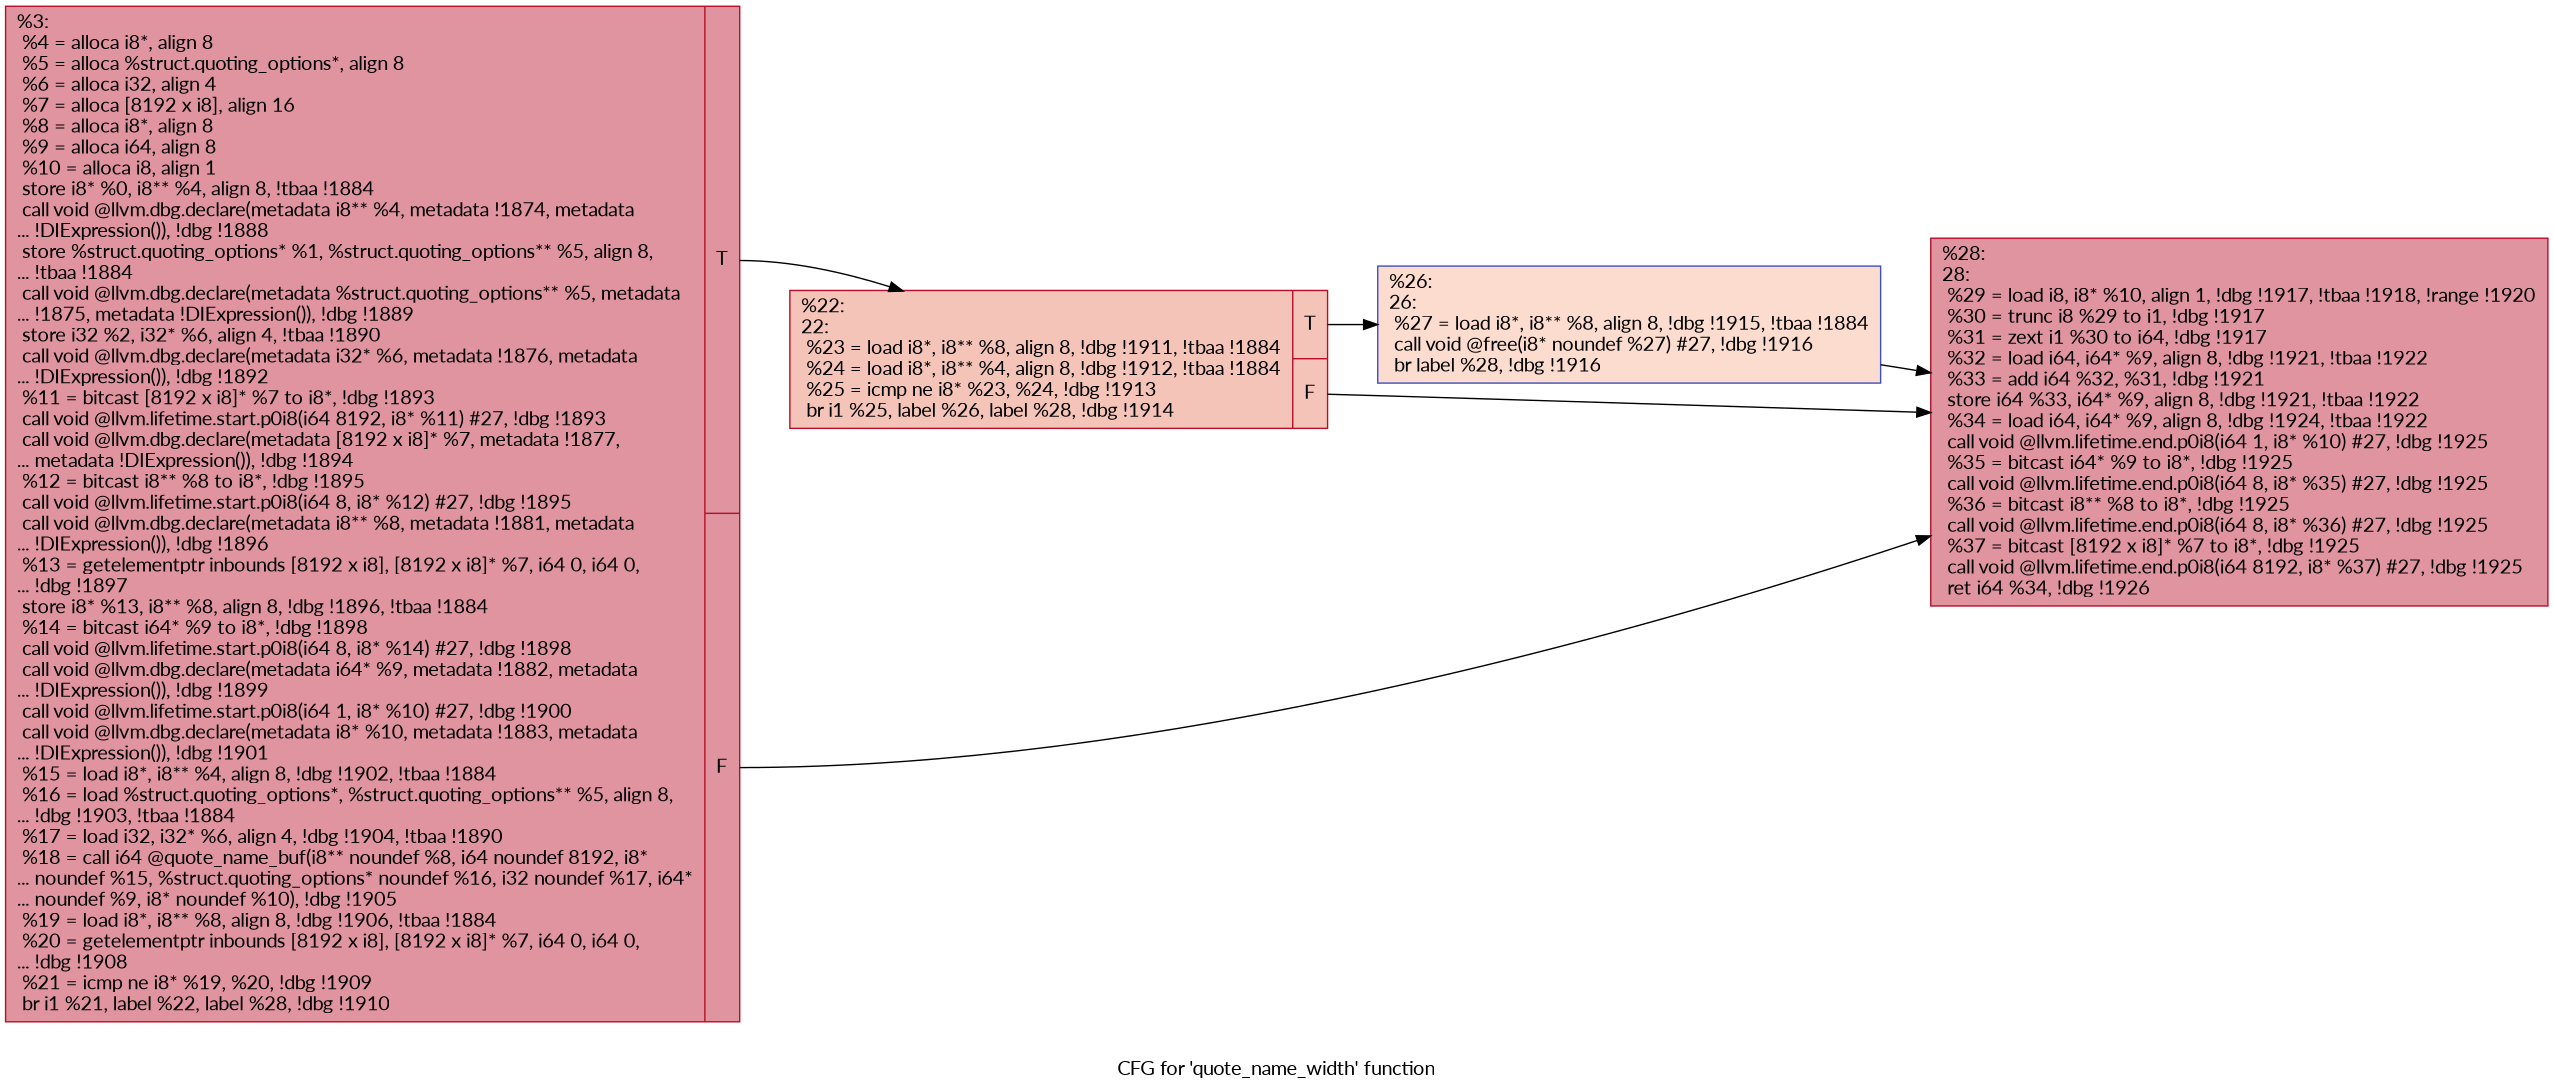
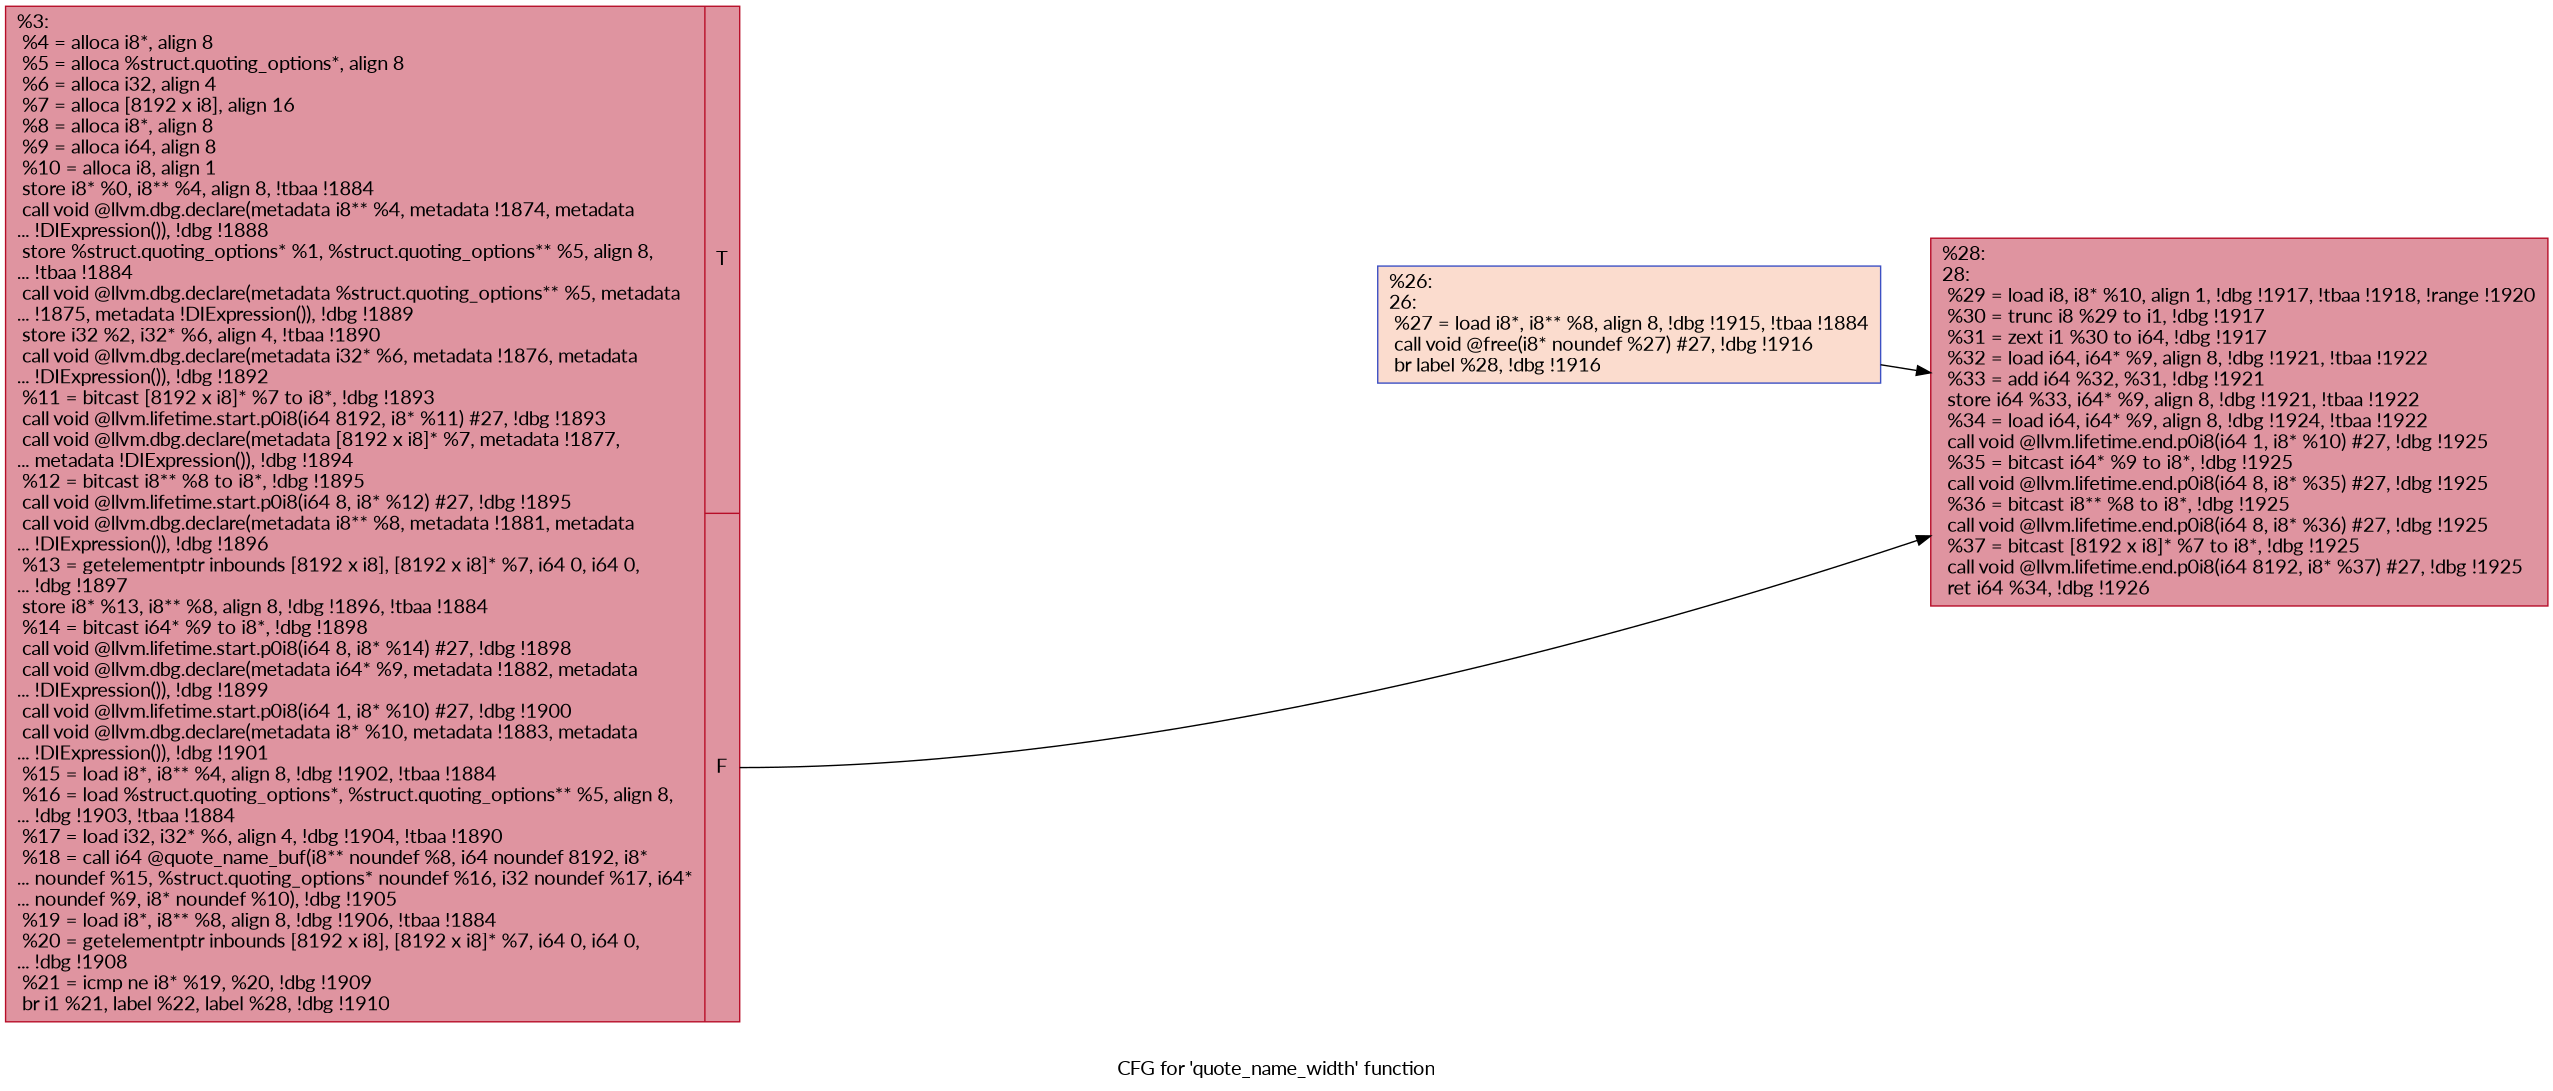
node "%22:": removed
